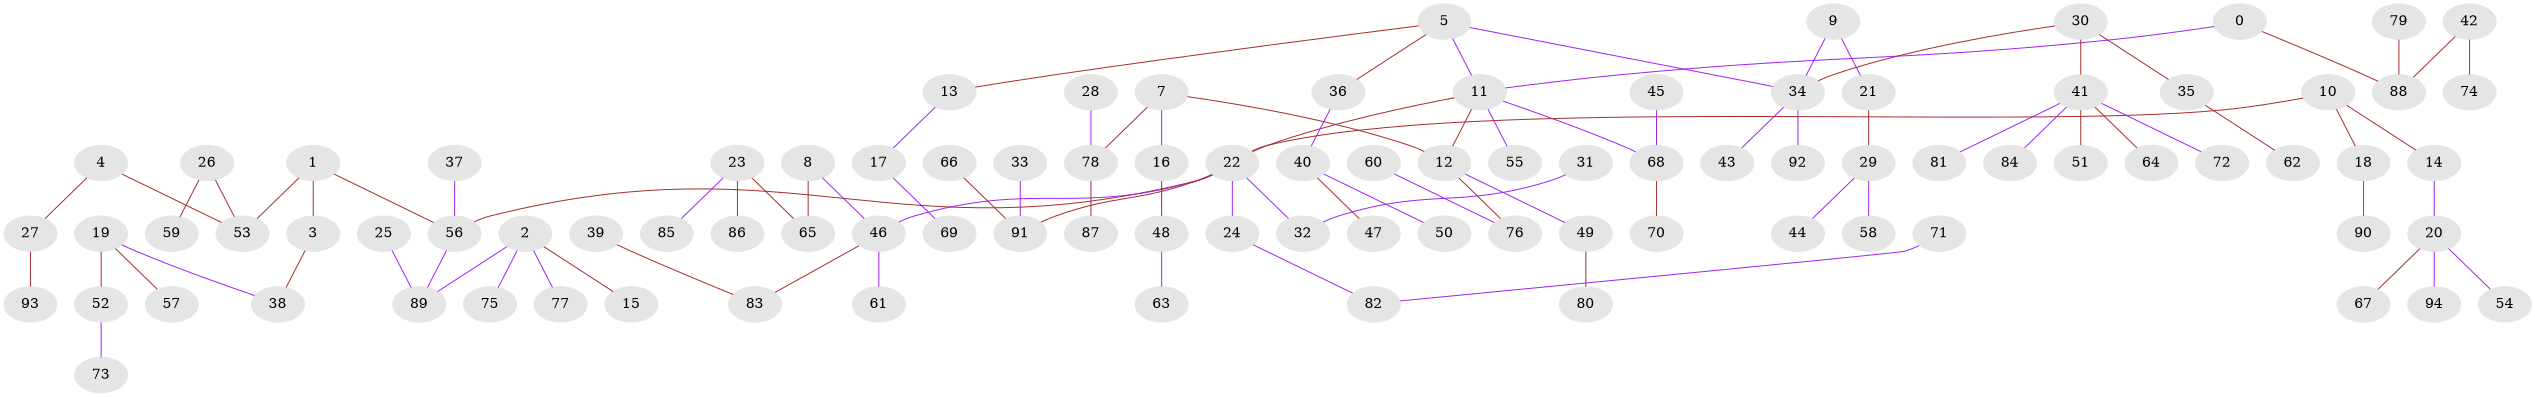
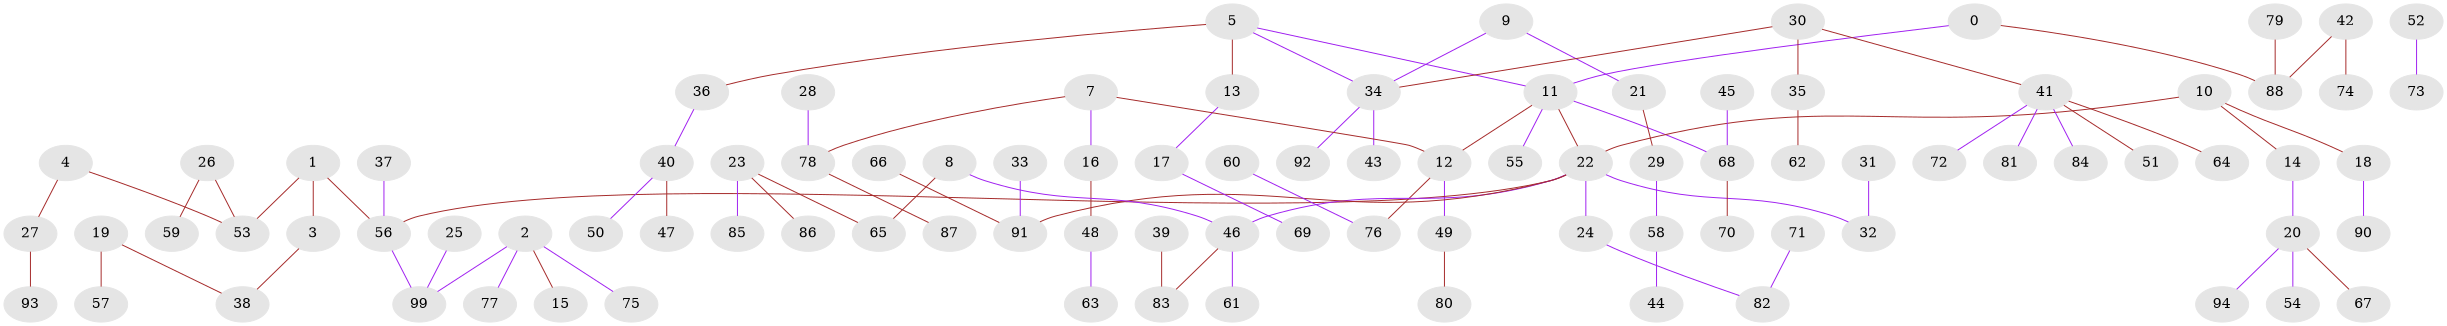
edge "29" -- "44": now "58" -- "44"
edge "19" -- "52": removed
edge "19" -- "38": color purple -> brown
node "89": label "89" -> "99"
